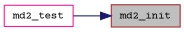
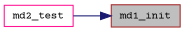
node "md2_init": label "md2_init" -> "md1_init"
